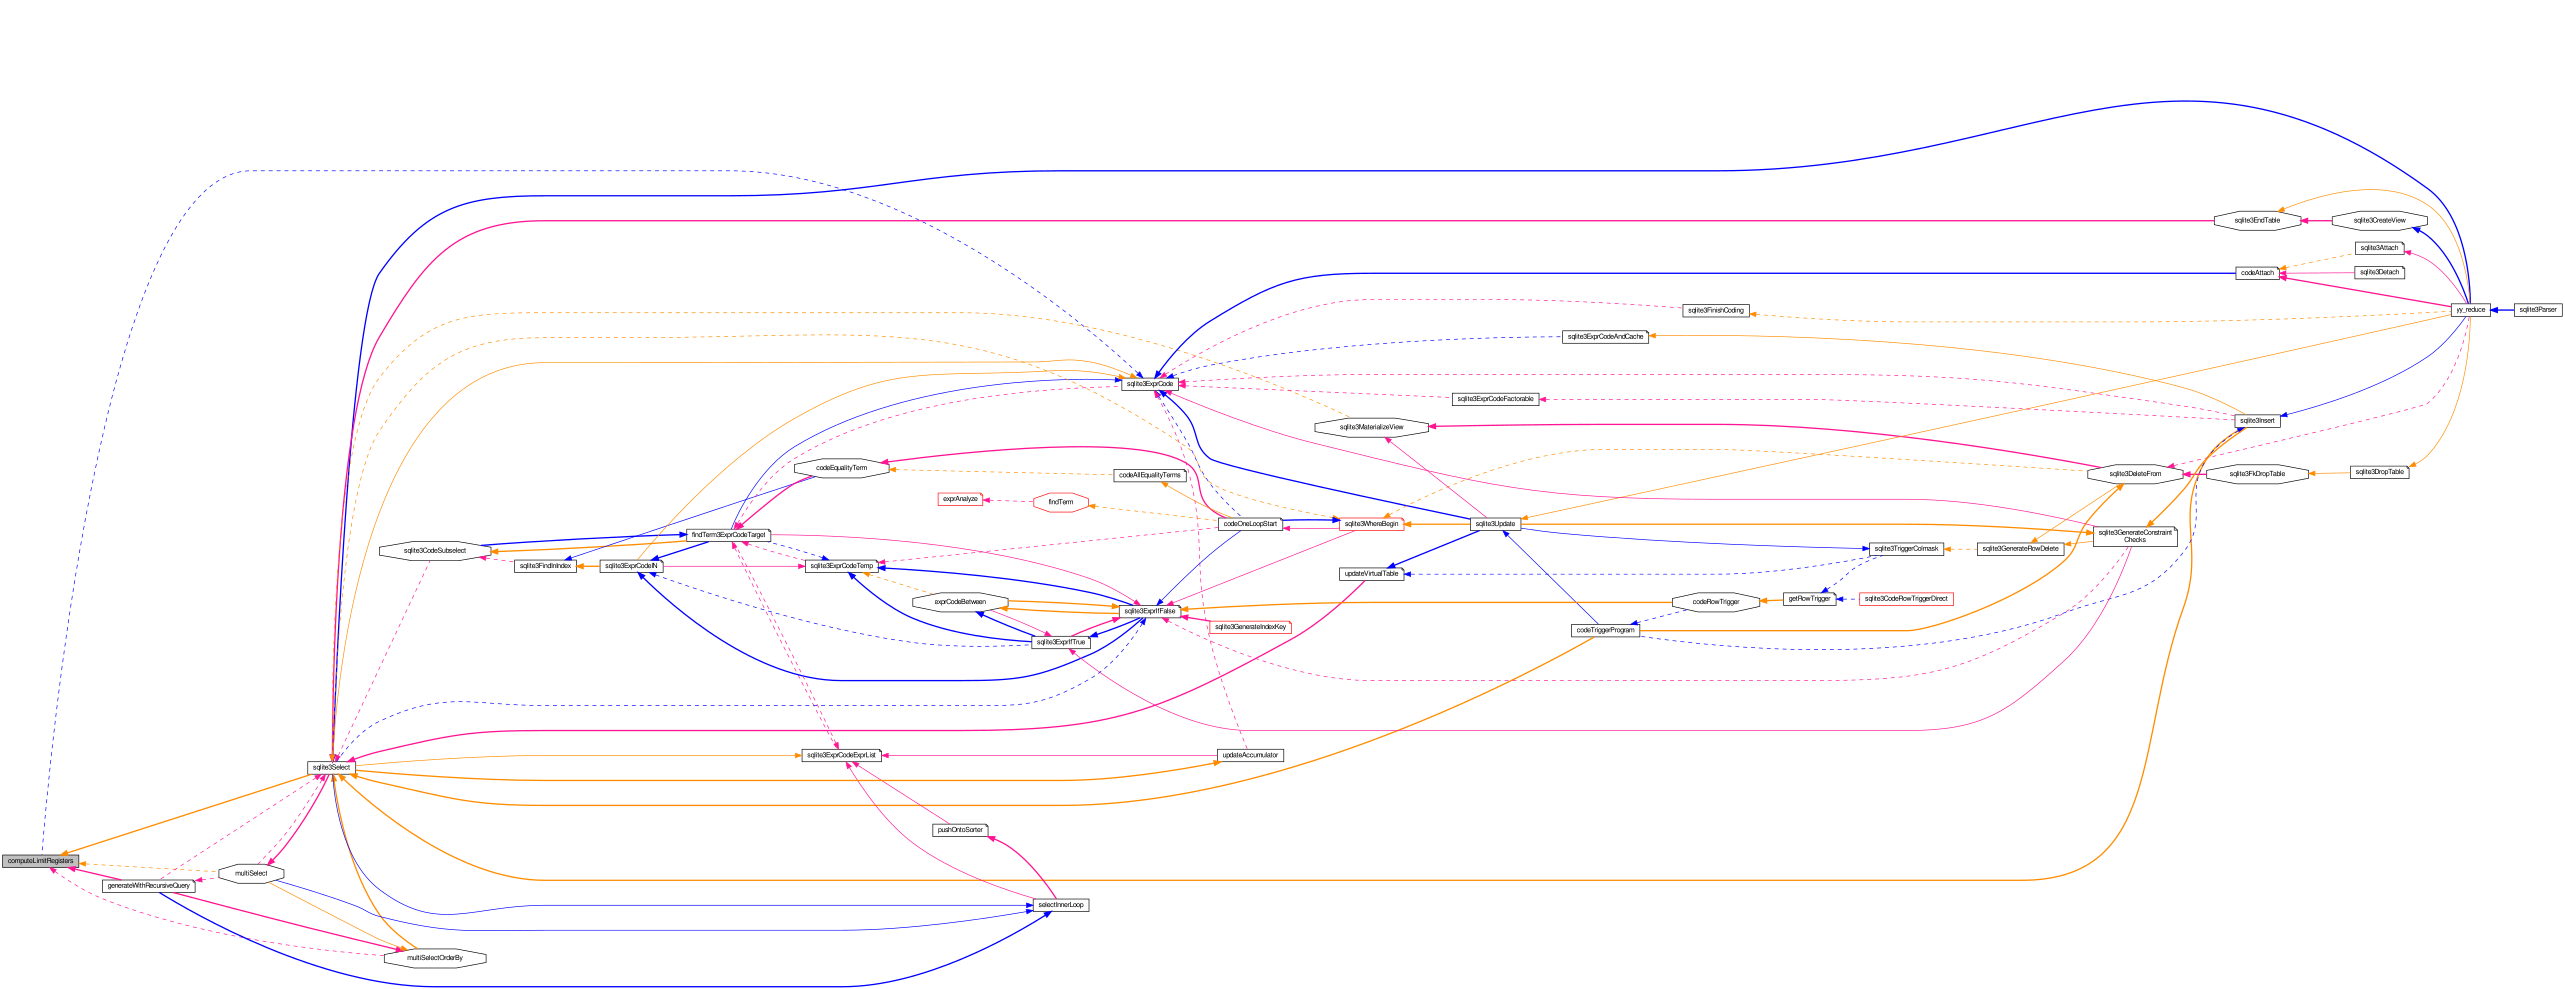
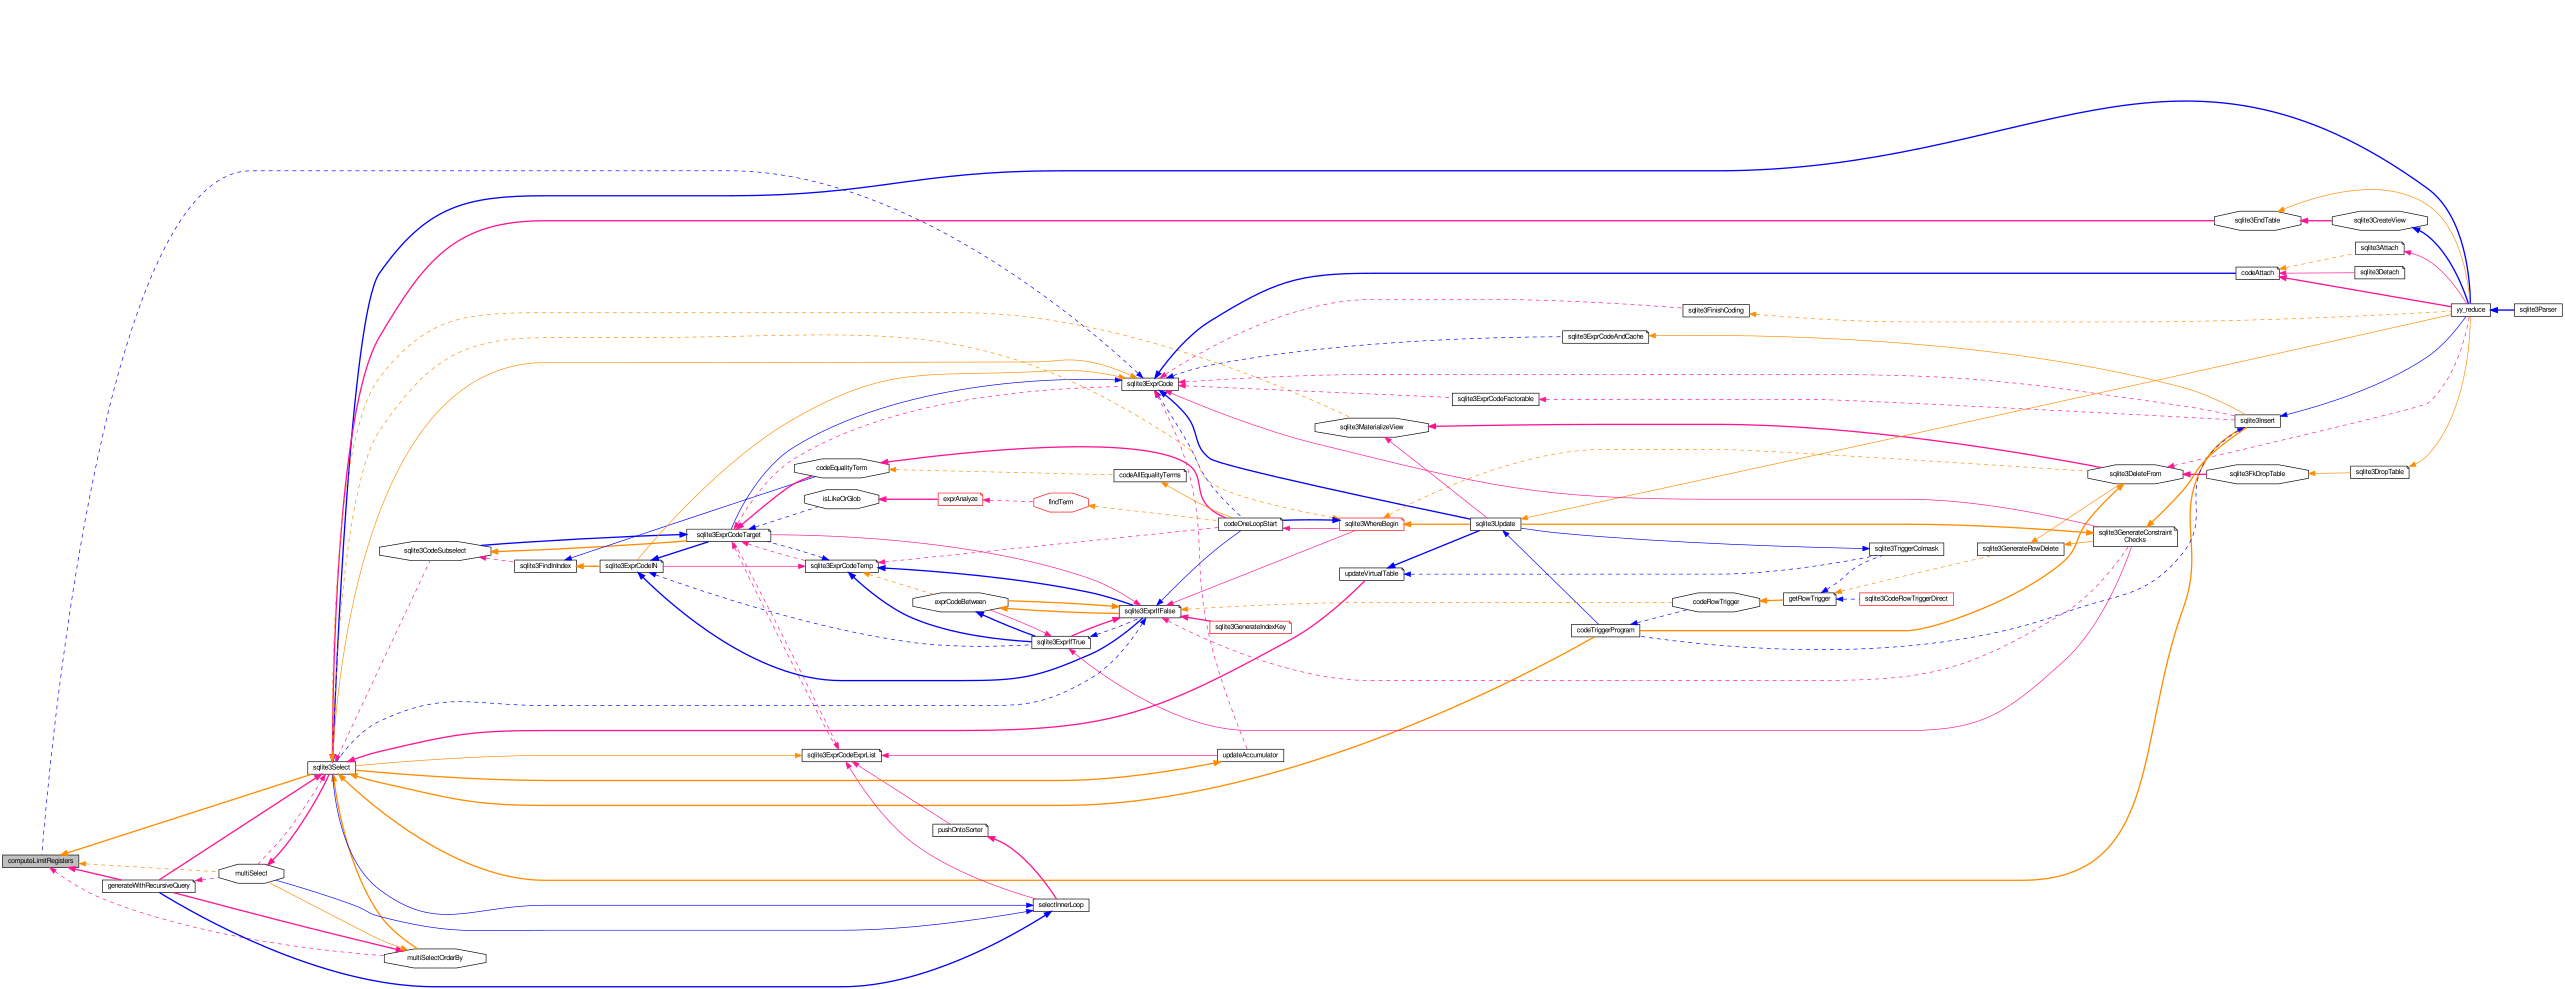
node "isLikeOrGlob": added
node "findTerm3ExprCodeTarget": label "findTerm3ExprCodeTarget" -> "sqlite3ExprCodeTarget"
edge "sqlite3GenerateRowDelete" -> "sqlite3TriggerColmask": now "sqlite3GenerateRowDelete" -> "getRowTrigger"
edge "codeRowTrigger" -> "sqlite3ExprIfFalse": style bold -> dashed
edge "sqlite3ExprIfFalse" -> "sqlite3ExprIfTrue": style bold -> dashed
edge "generateWithRecursiveQuery" -> "sqlite3Select": style dashed -> bold
